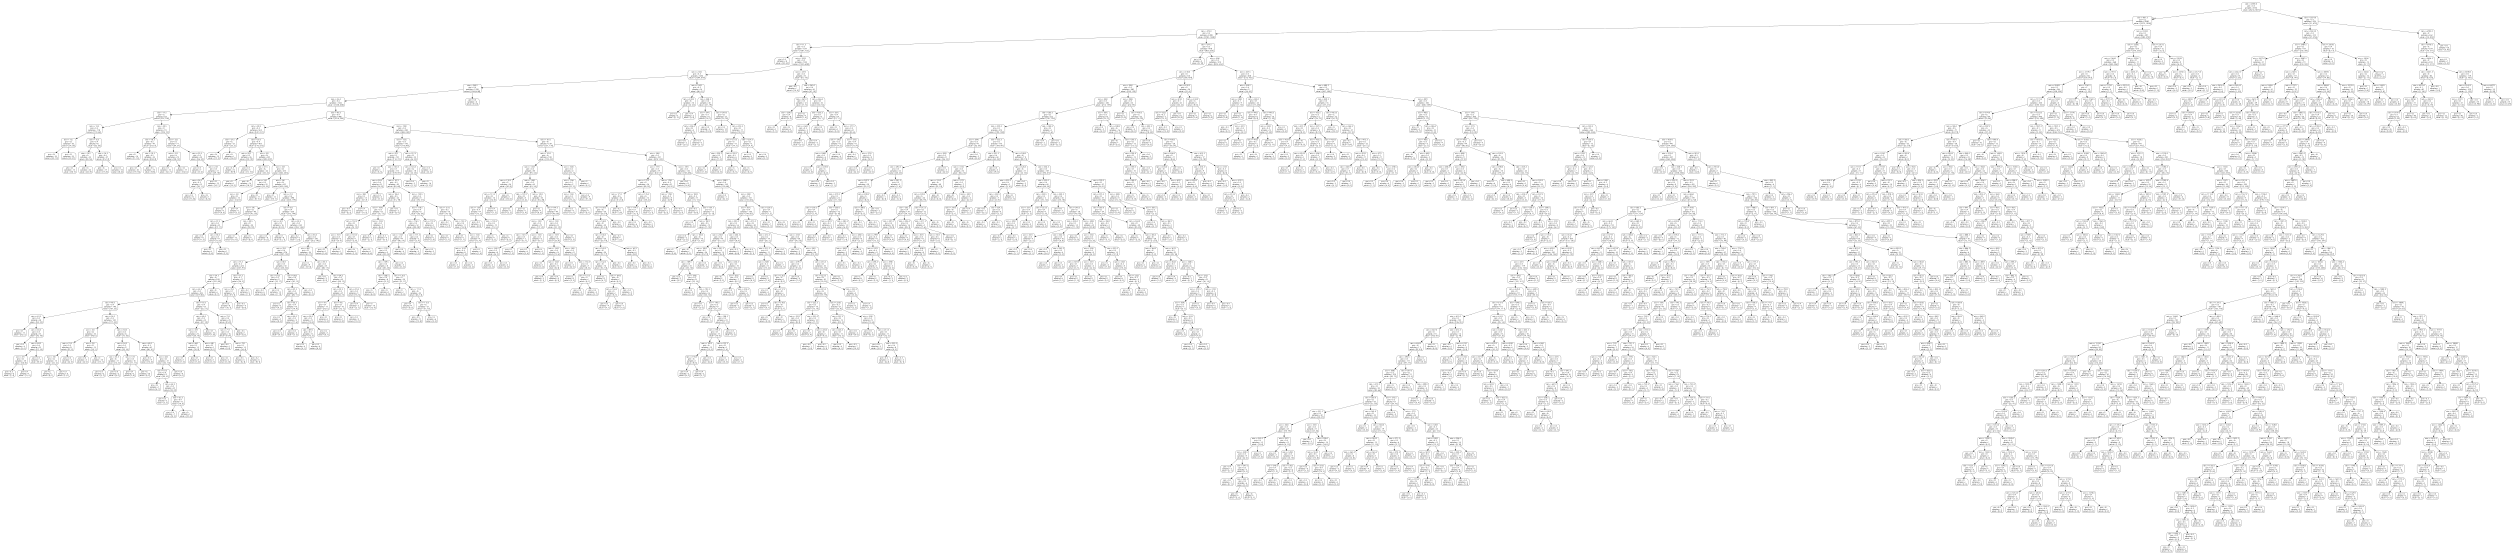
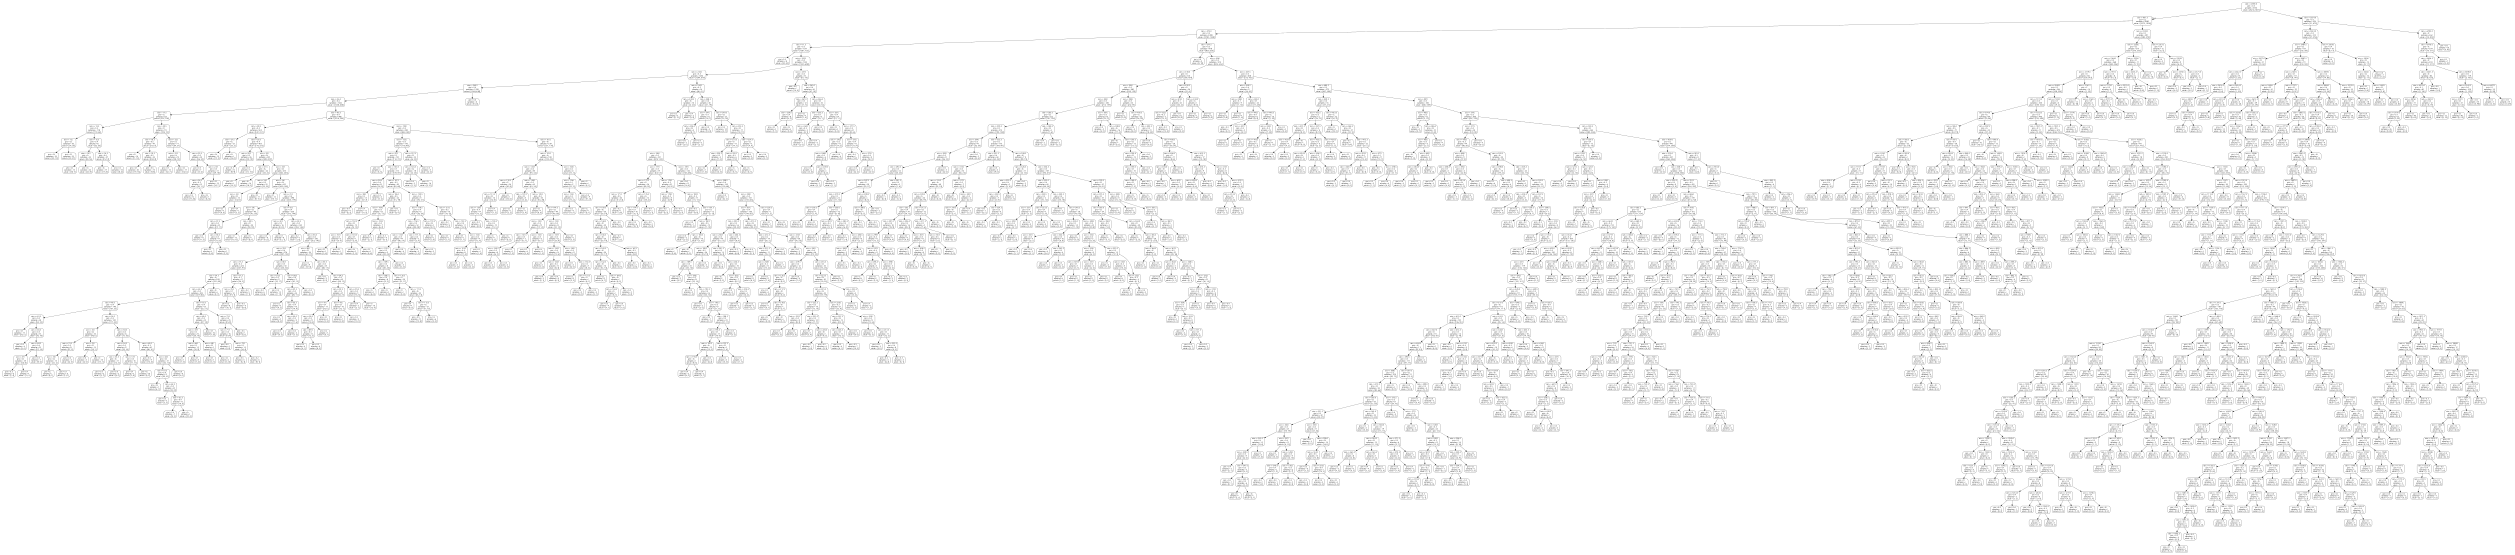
edge "rain <= 440.5 gini = 0.4 samples = 8 value = [8, 4]" -> "rain <= 445.5 gini = 0.5 samples = 5 value = [2, 3]": now "rain <= 440.5 gini = 0.4 samples = 8 value = [8, 4]" -> "rain <= 441.5 gini = 0.5 samples = 4 value = [4, 3]"
edge "rain <= 161.5 gini = 0.4 samples = 339 value = [351, 170]" -> "rain <= 184.5 gini = 0.5 samples = 231 value = [229, 125]": removed
node "gini = 0.0 samples = 6 value = [0, 9]": removed
edge "rain <= 353.5 gini = 0.3 samples = 12 value = [17, 3]" -> "rain <= 354.5 gini = 0.4 samples = 8 value = [10, 3]": now "rain <= 353.5 gini = 0.3 samples = 12 value = [17, 3]" -> "rain <= 355.5 gini = 0.2 samples = 4 value = [6, 1]"
edge "rain <= 551.5 gini = 0.5 samples = 42 value = [40, 27]" -> "rain <= 558.0 gini = 0.4 samples = 14 value = [16, 8]": now "rain <= 551.5 gini = 0.5 samples = 42 value = [40, 27]" -> "rain <= 553.5 gini = 0.4 samples = 17 value = [21, 8]"
